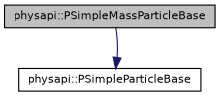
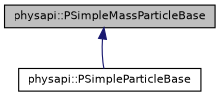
edge "physapi::PSimpleMassParticleBase" -> "physapi::PSimpleParticleBase": reversed
